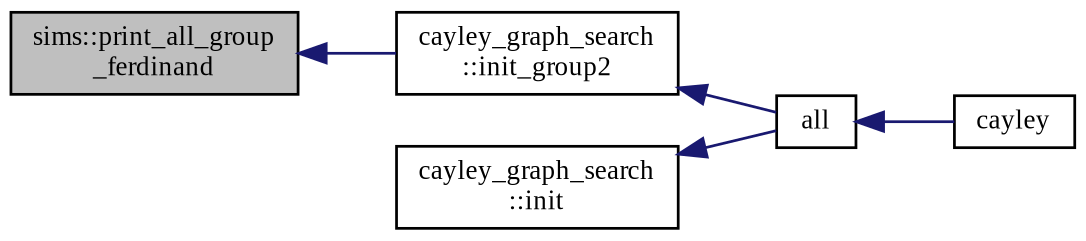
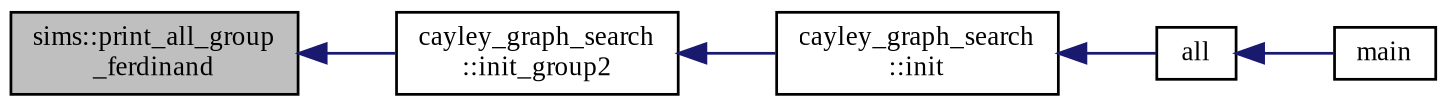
edge "all" -> "cayley_graph_search ::init_group2": now "cayley_graph_search ::init" -> "cayley_graph_search ::init_group2"
node "cayley": label "cayley" -> "main"
